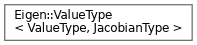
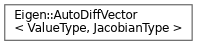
node "Eigen::ValueType < ValueType, JacobianType >": label "Eigen::ValueType < ValueType, JacobianType >" -> "Eigen::AutoDiffVector < ValueType, JacobianType >"
